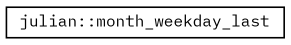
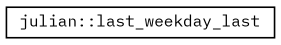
node "julian::month_weekday_last": label "julian::month_weekday_last" -> "julian::last_weekday_last"
